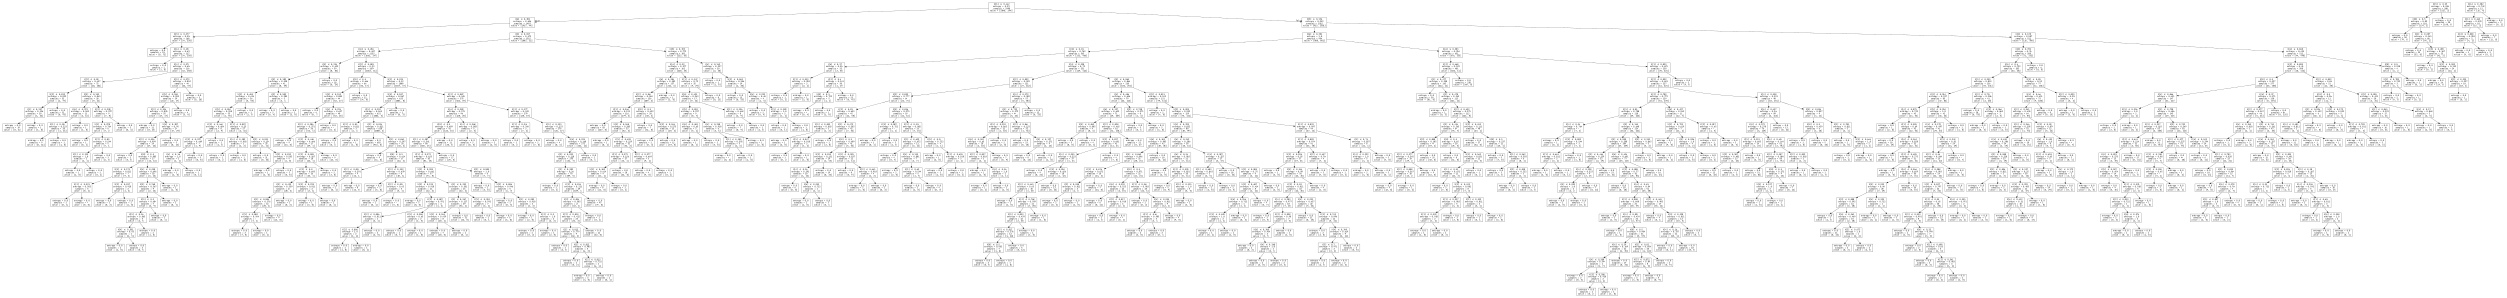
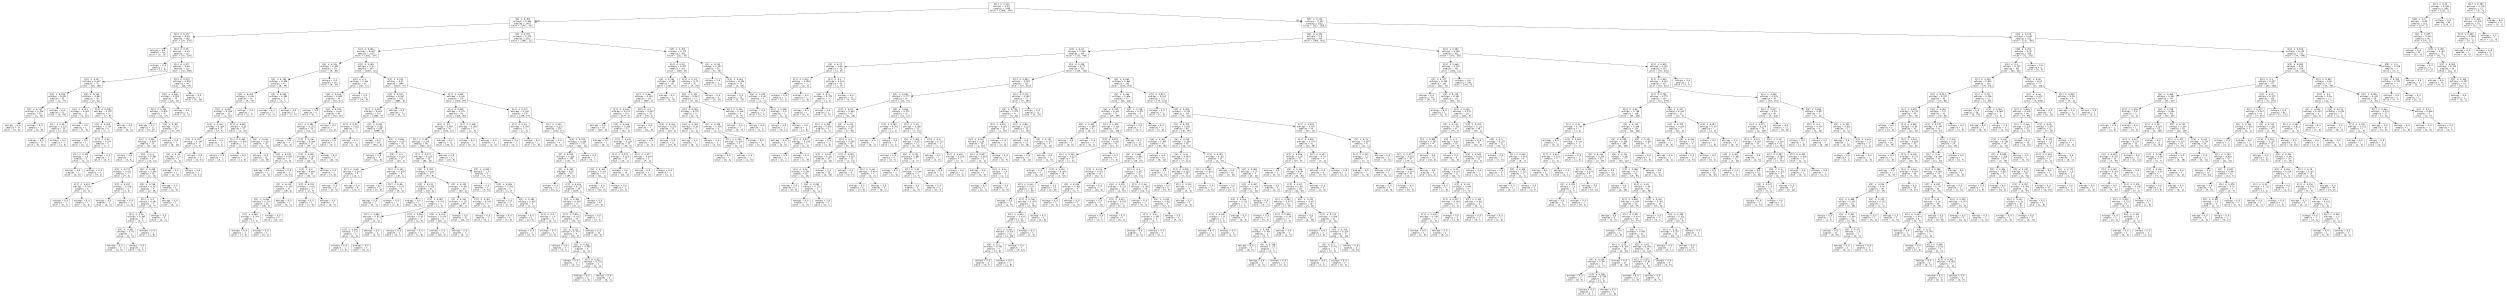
node "entropy = 0.0 samples = 50 value = [79, 0]": removed
edge "X[5] <= 0.033 entropy = 0.918 samples = 3 value = [4, 2]" -> "X[2] <= 0.01 entropy = 0.633 samples = 45 value = [11, 58]": reversed
